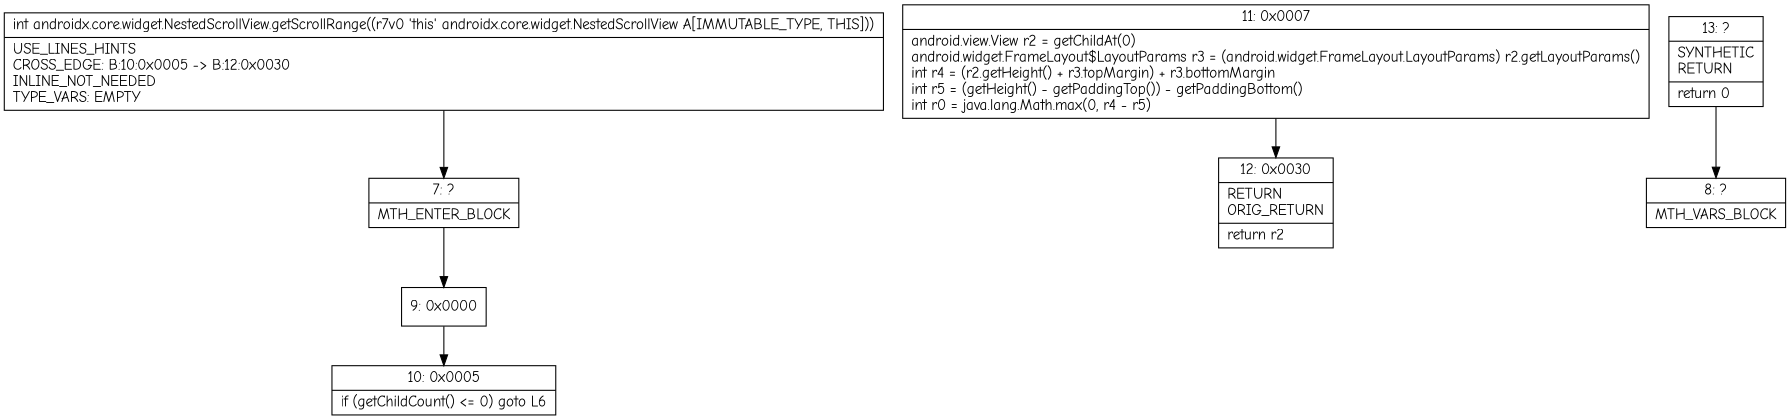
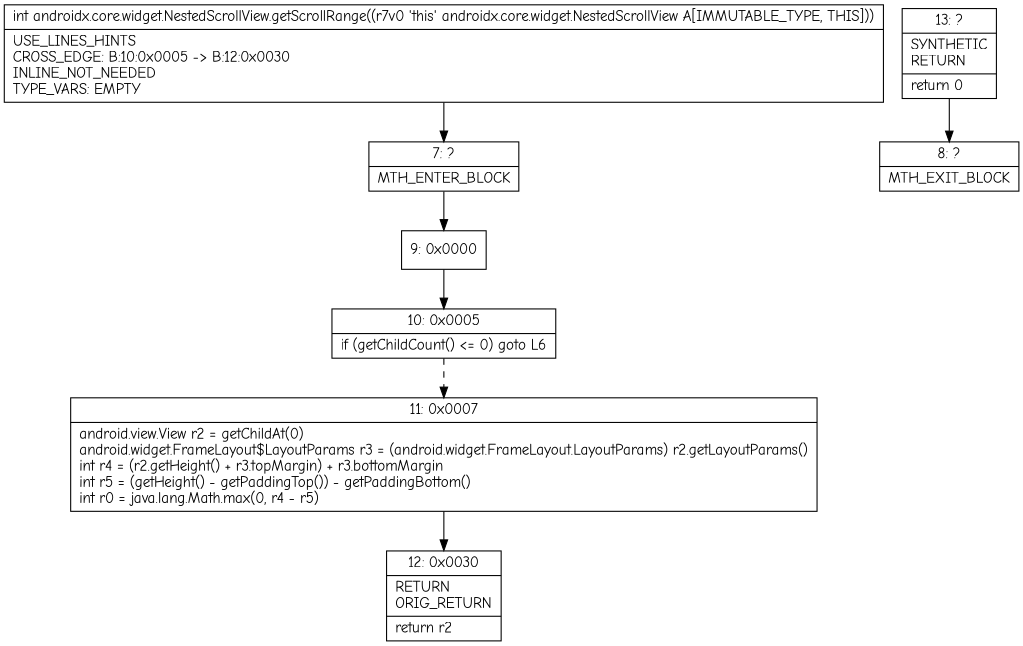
node "8: ?": text "MTH_VARS_BLOCK" -> "MTH_EXIT_BLOCK"
edge "10: 0x0005" -> "11: 0x0007": added
